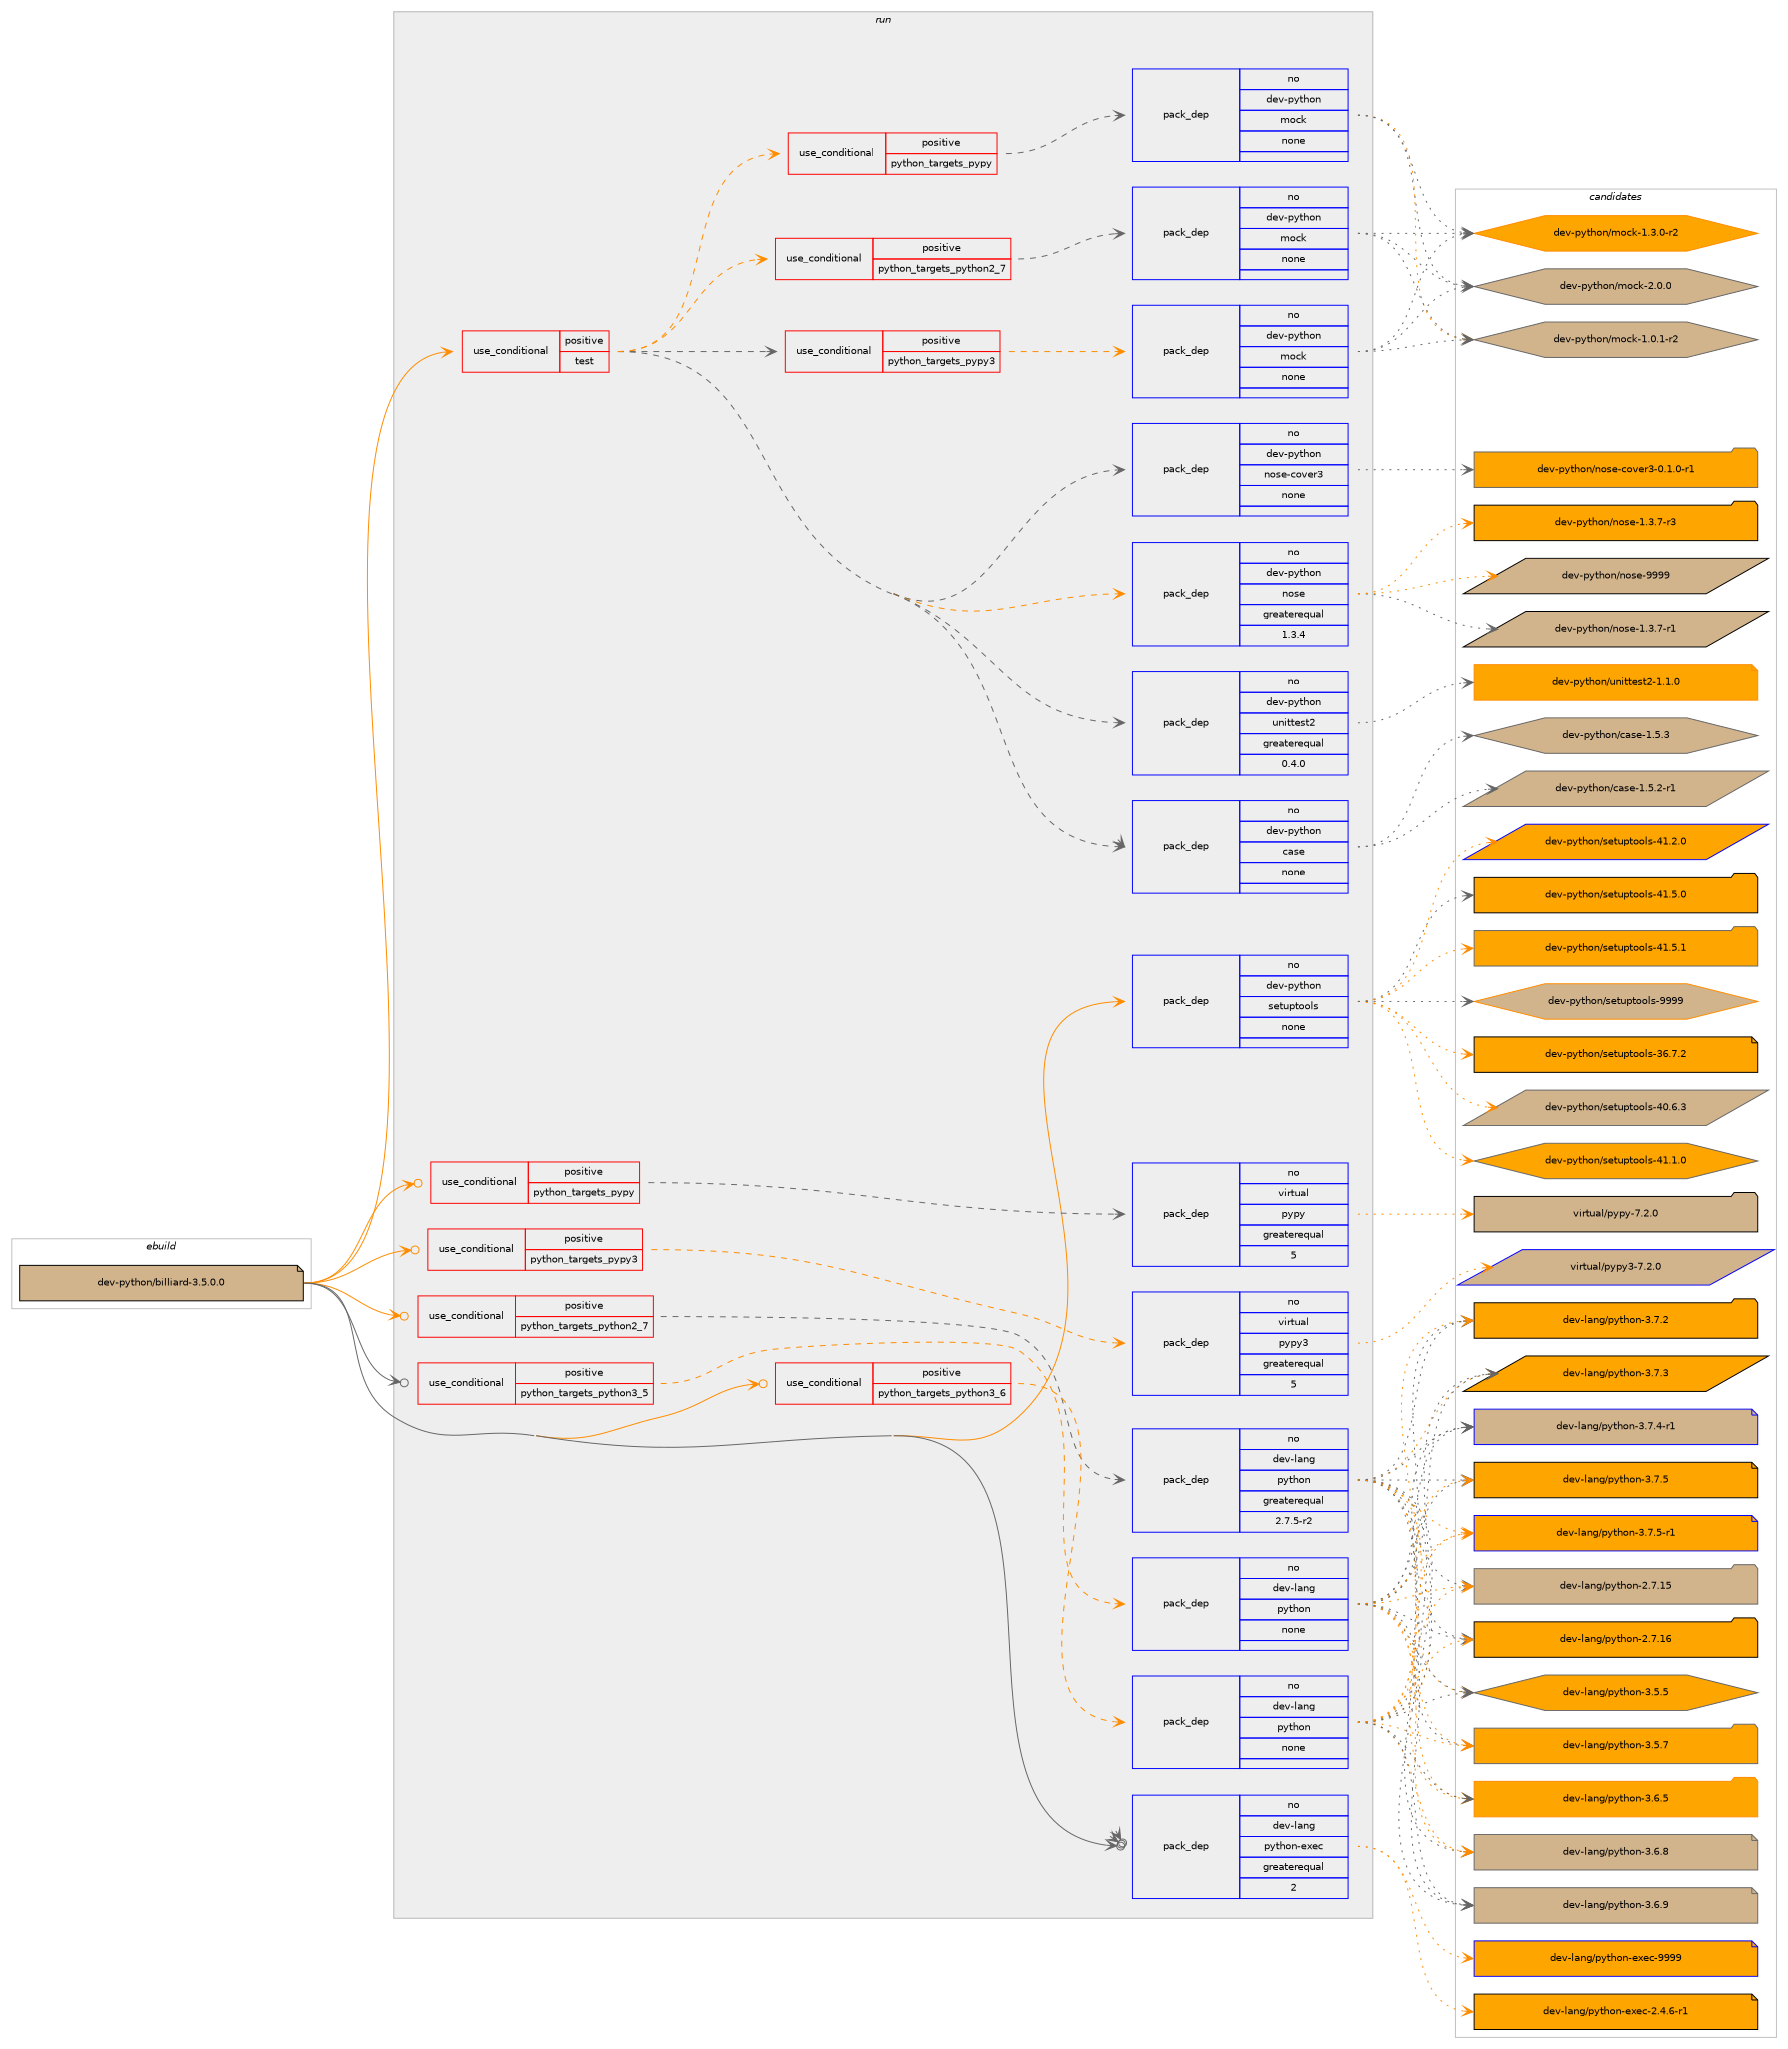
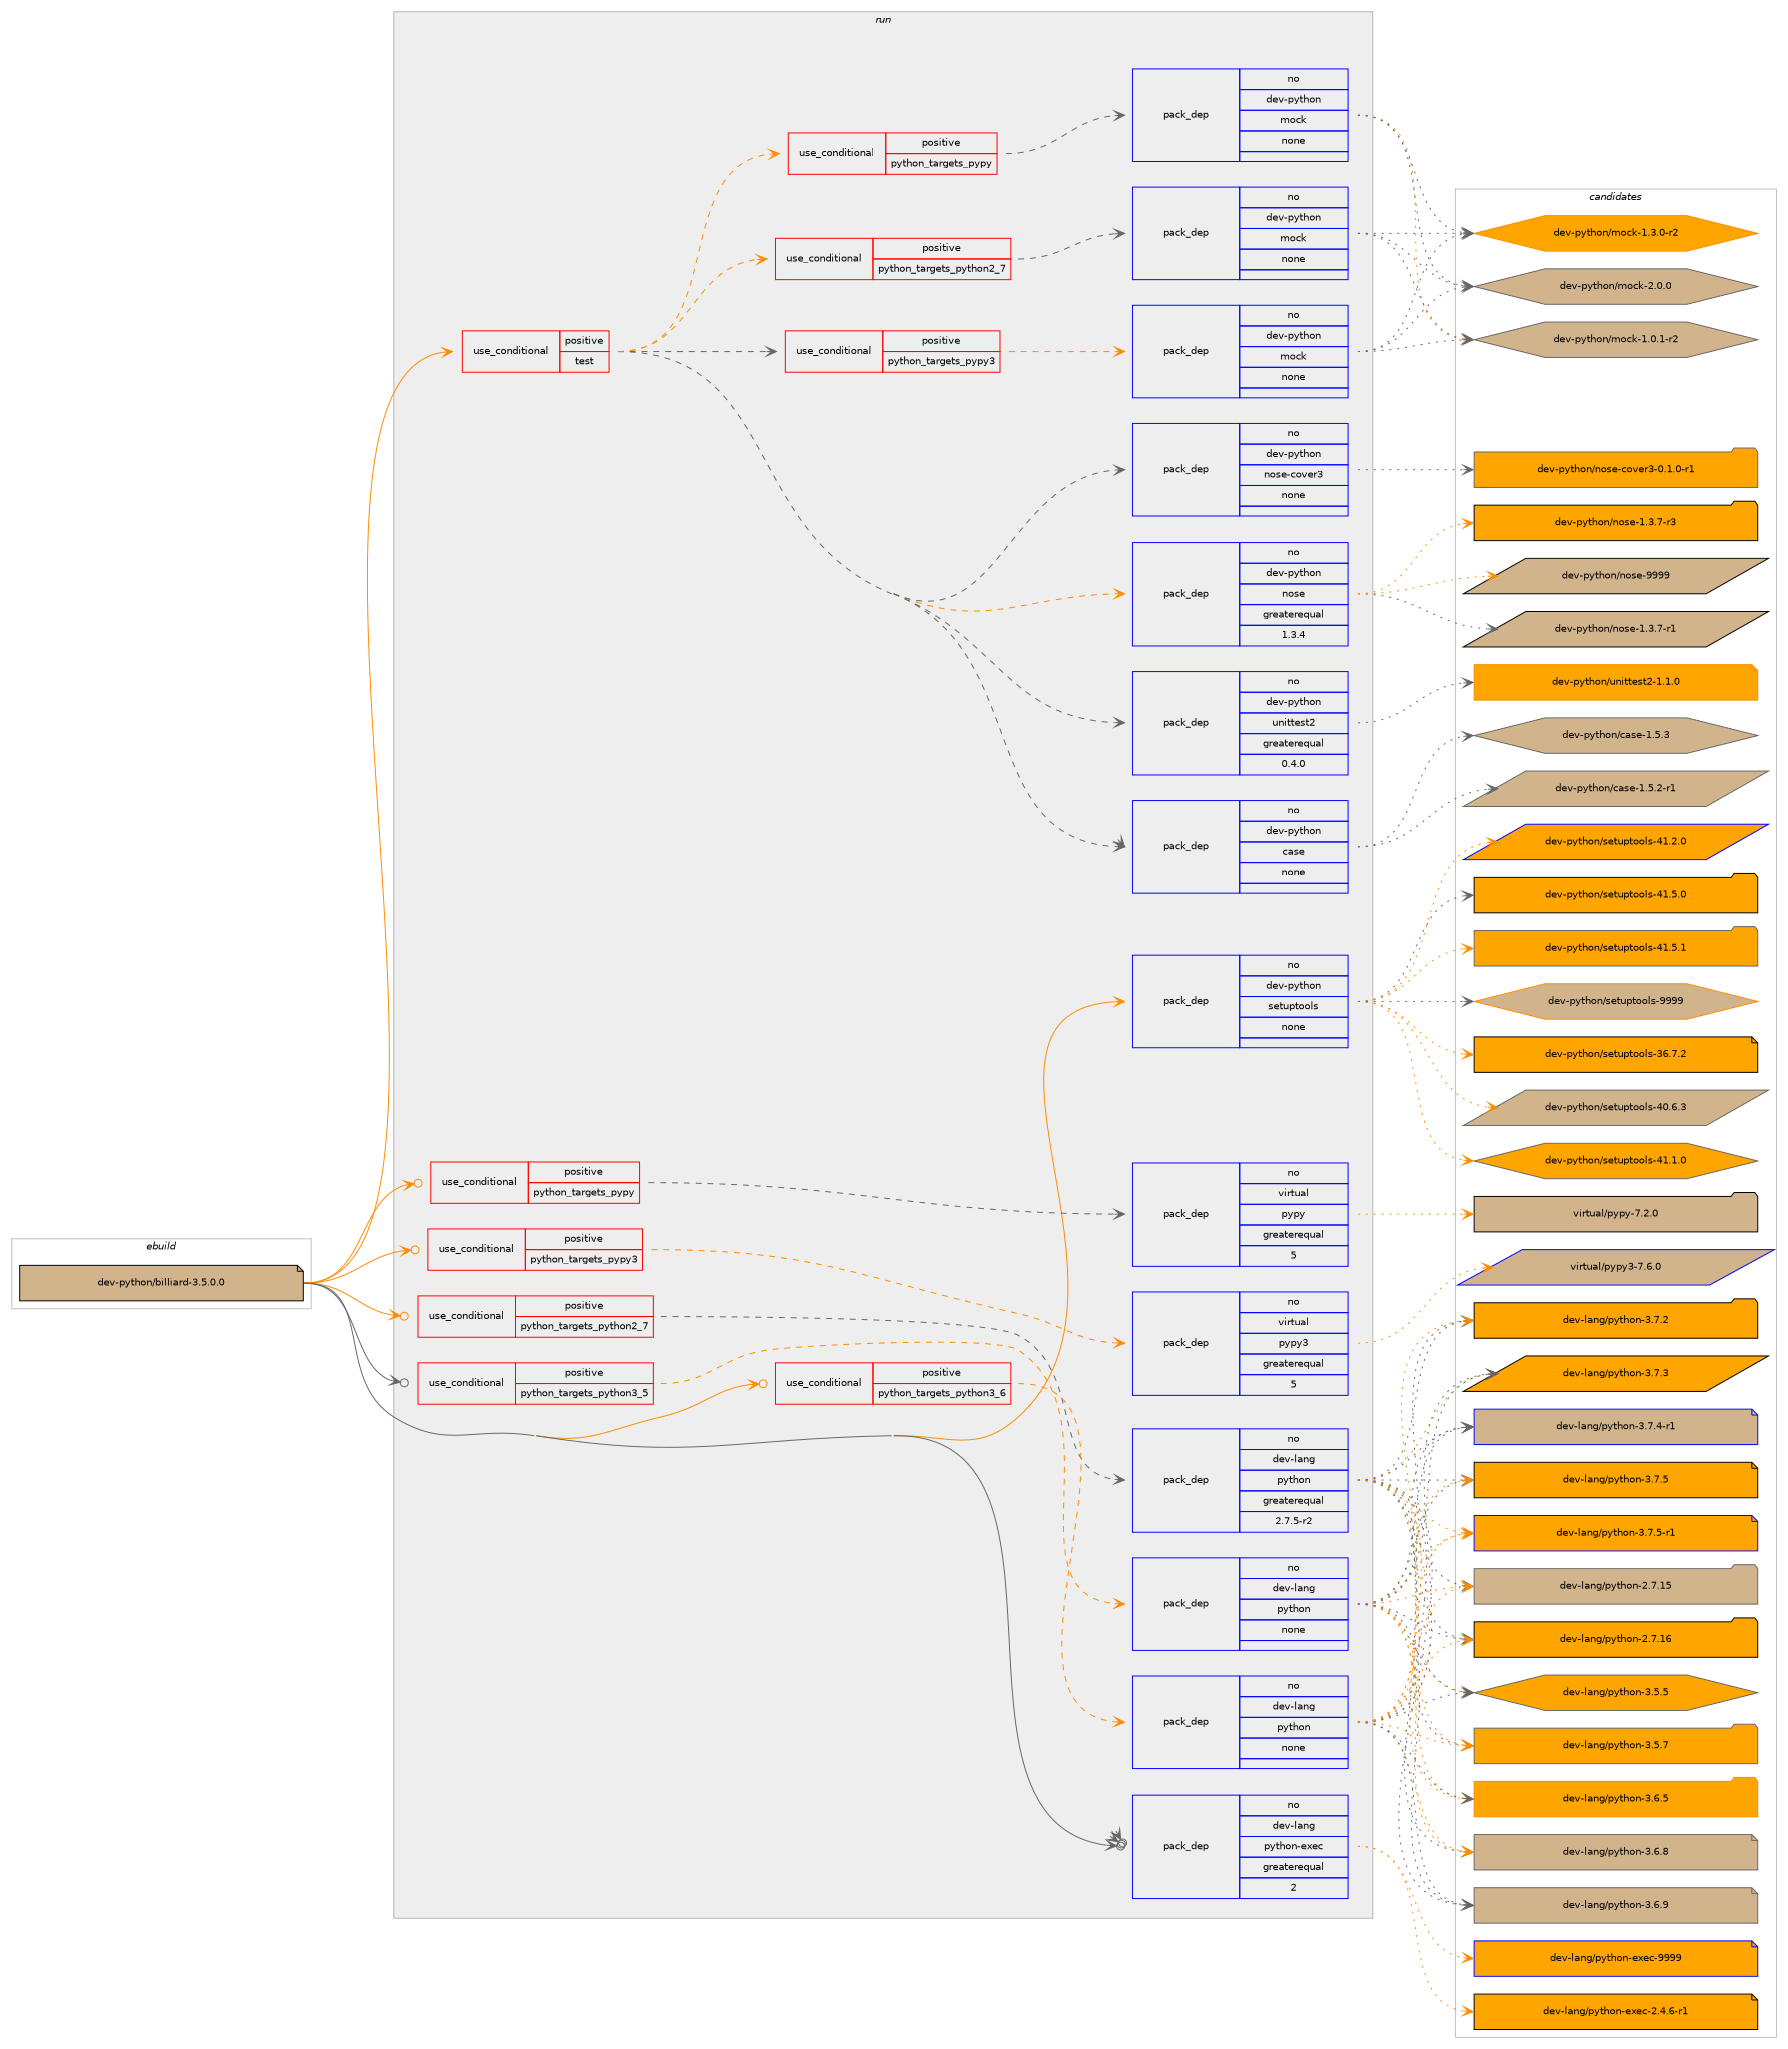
node "virtual/pypy3-7.2.0": label "virtual/pypy3-7.2.0" -> "virtual/pypy3-7.6.0"
